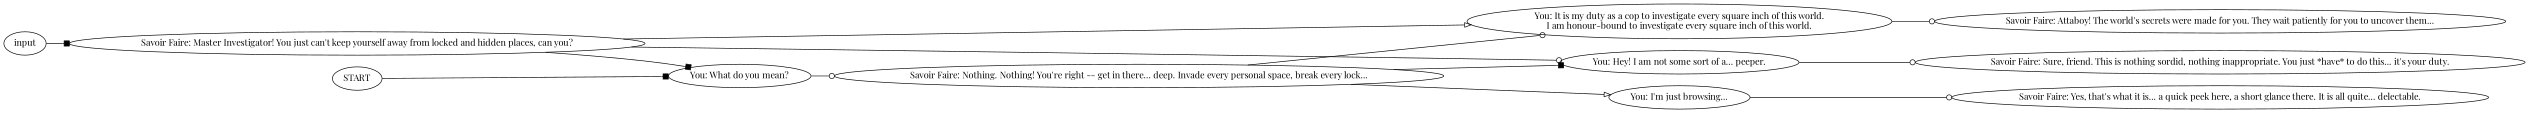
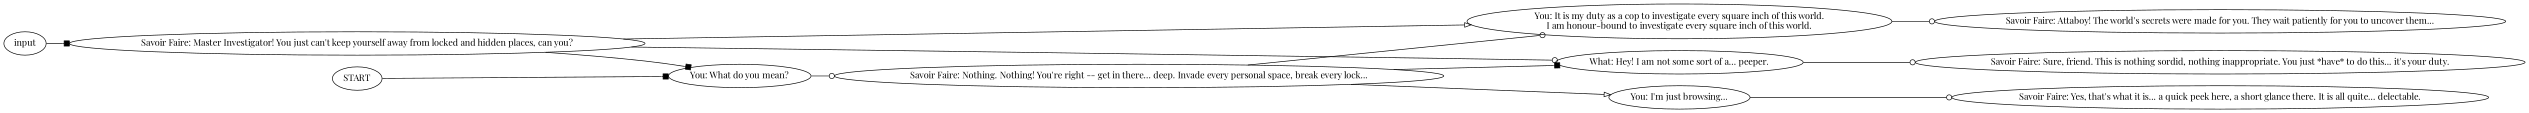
node "You: Hey! I am not some sort of a... peeper.": label "You: Hey! I am not some sort of a... peeper." -> "What: Hey! I am not some sort of a... peeper."
